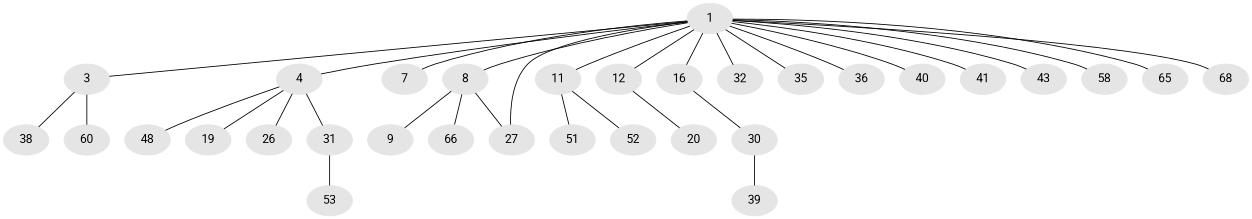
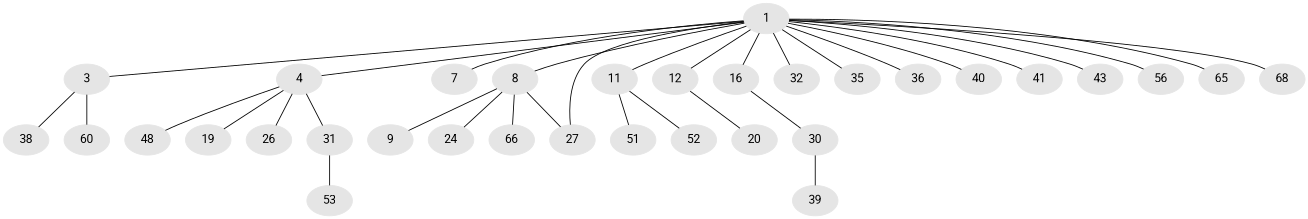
node "58": label "58" -> "56"
node "24": added
